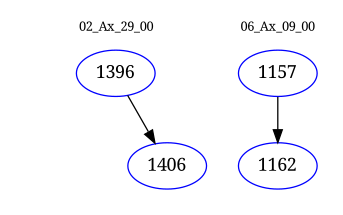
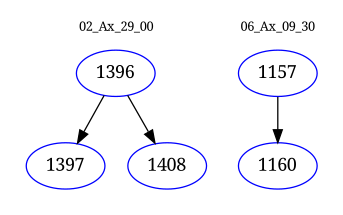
cluster "06_Ax_09_00": label "06_Ax_09_00" -> "06_Ax_09_30"
node "1397": added
node "1406": label "1406" -> "1408"
node "1162": label "1162" -> "1160"
